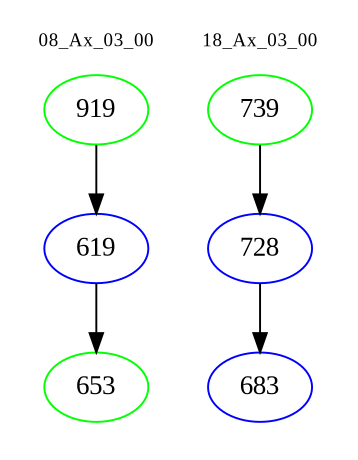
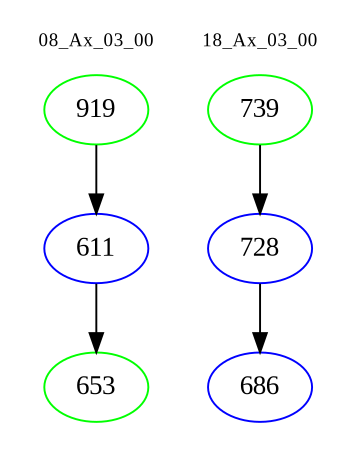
node "619": label "619" -> "611"
node "683": label "683" -> "686"
